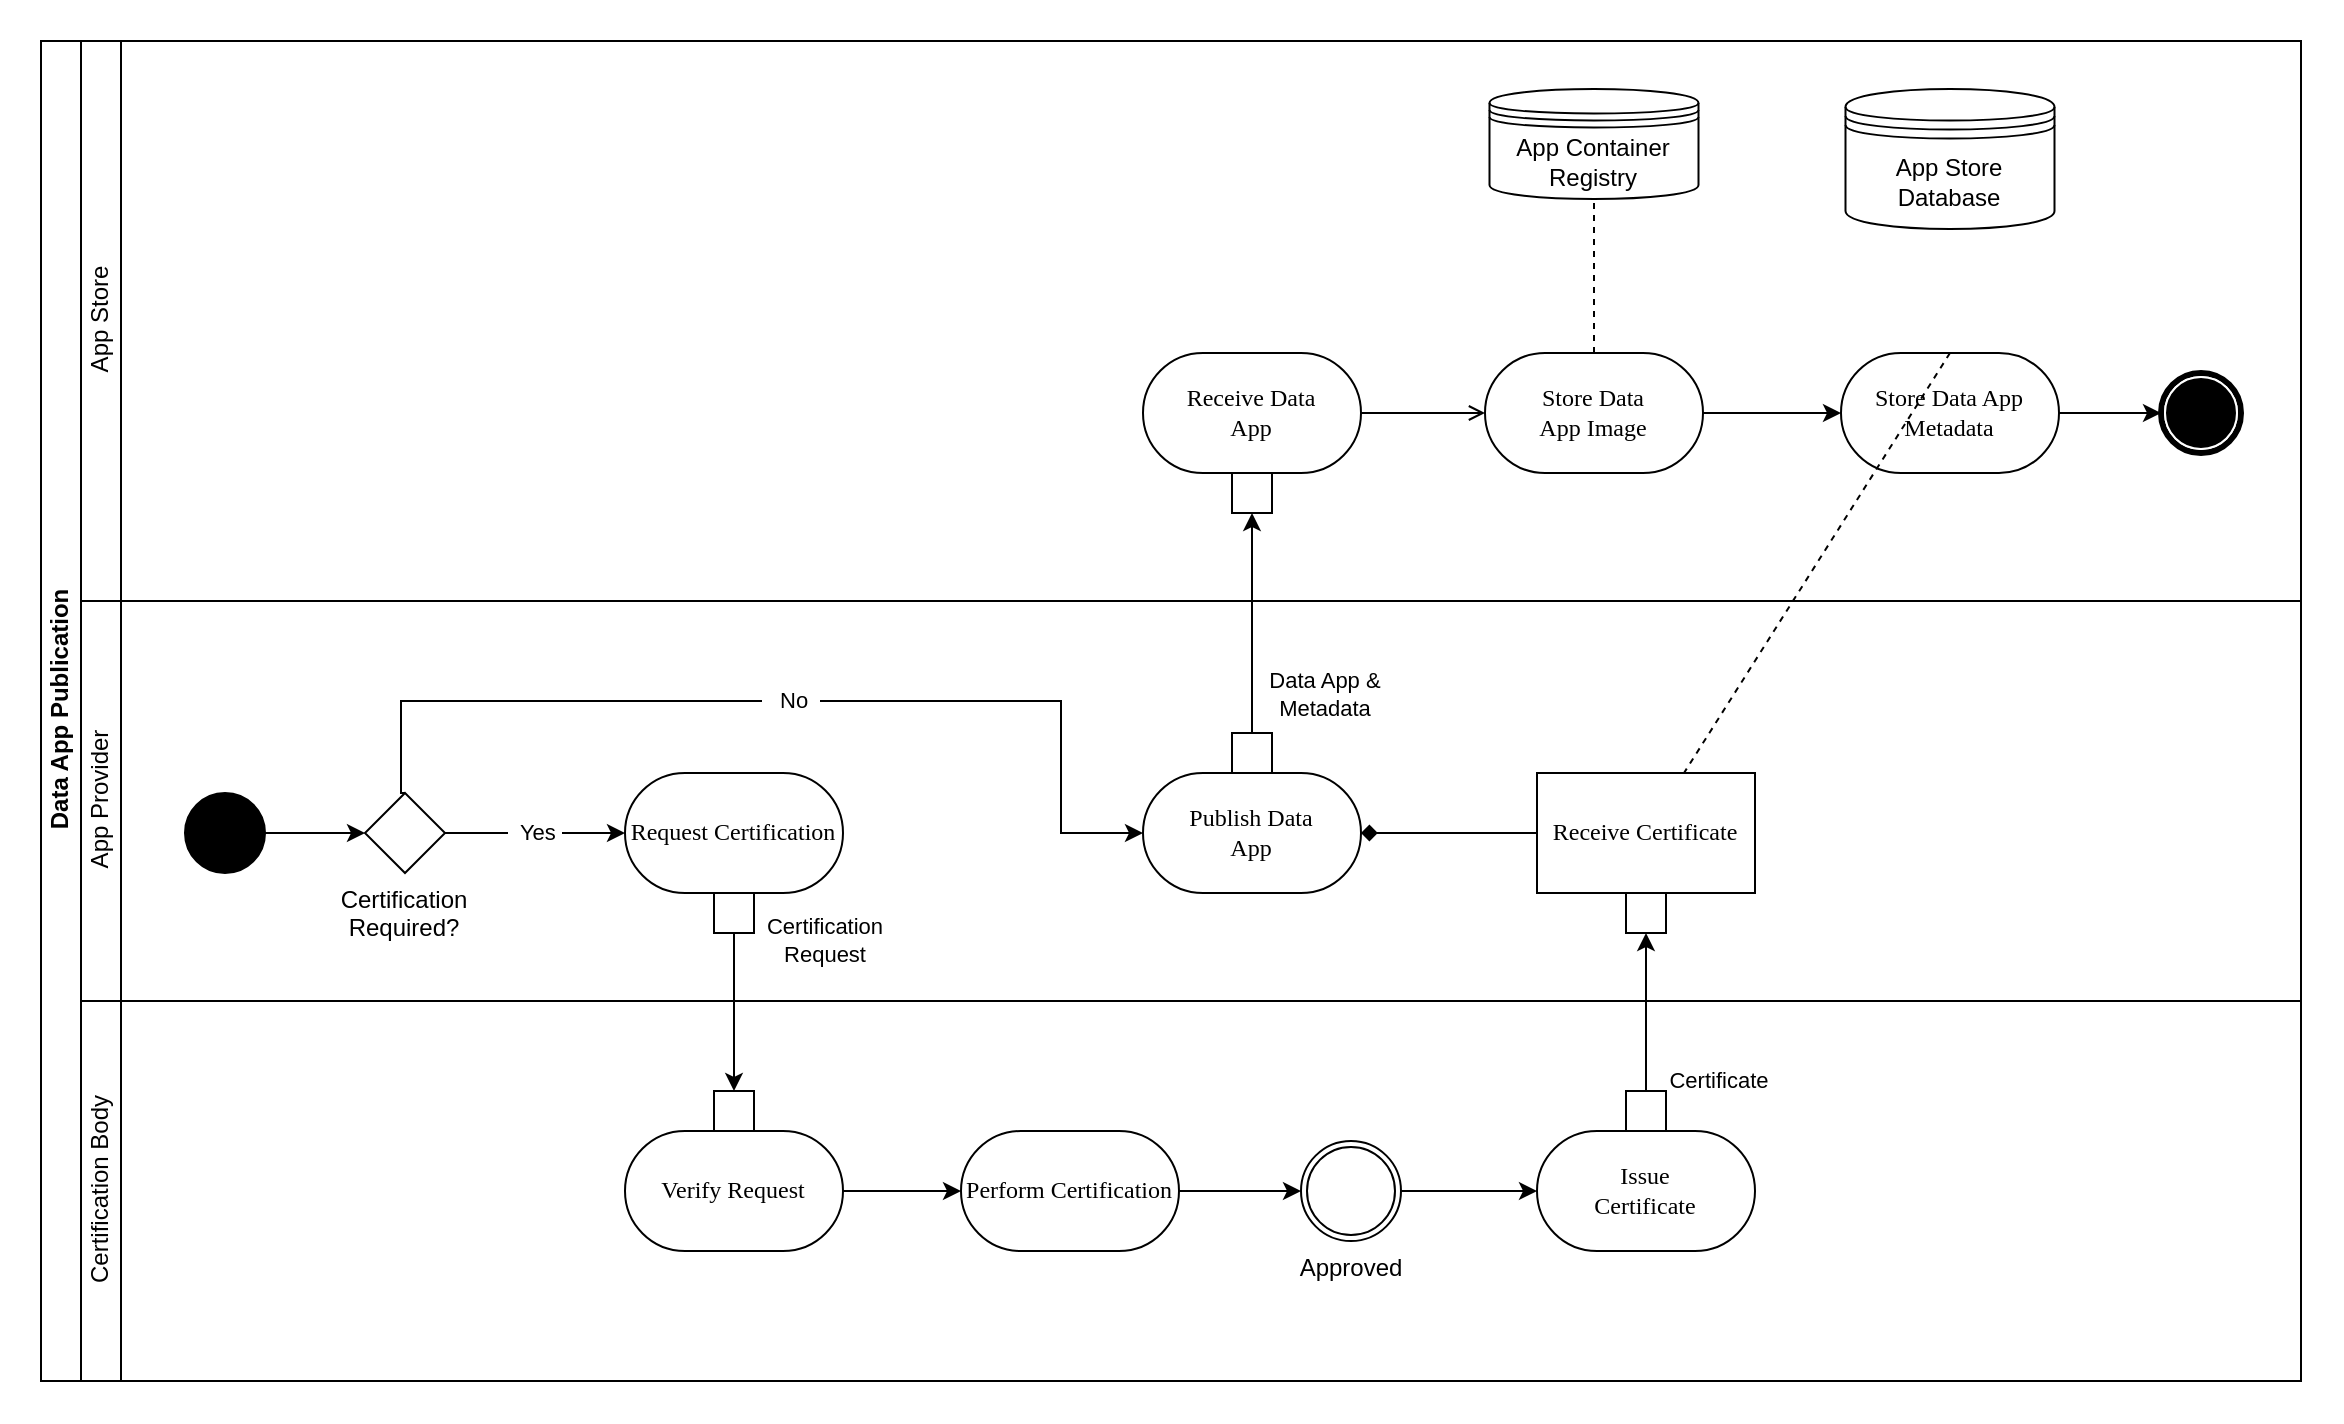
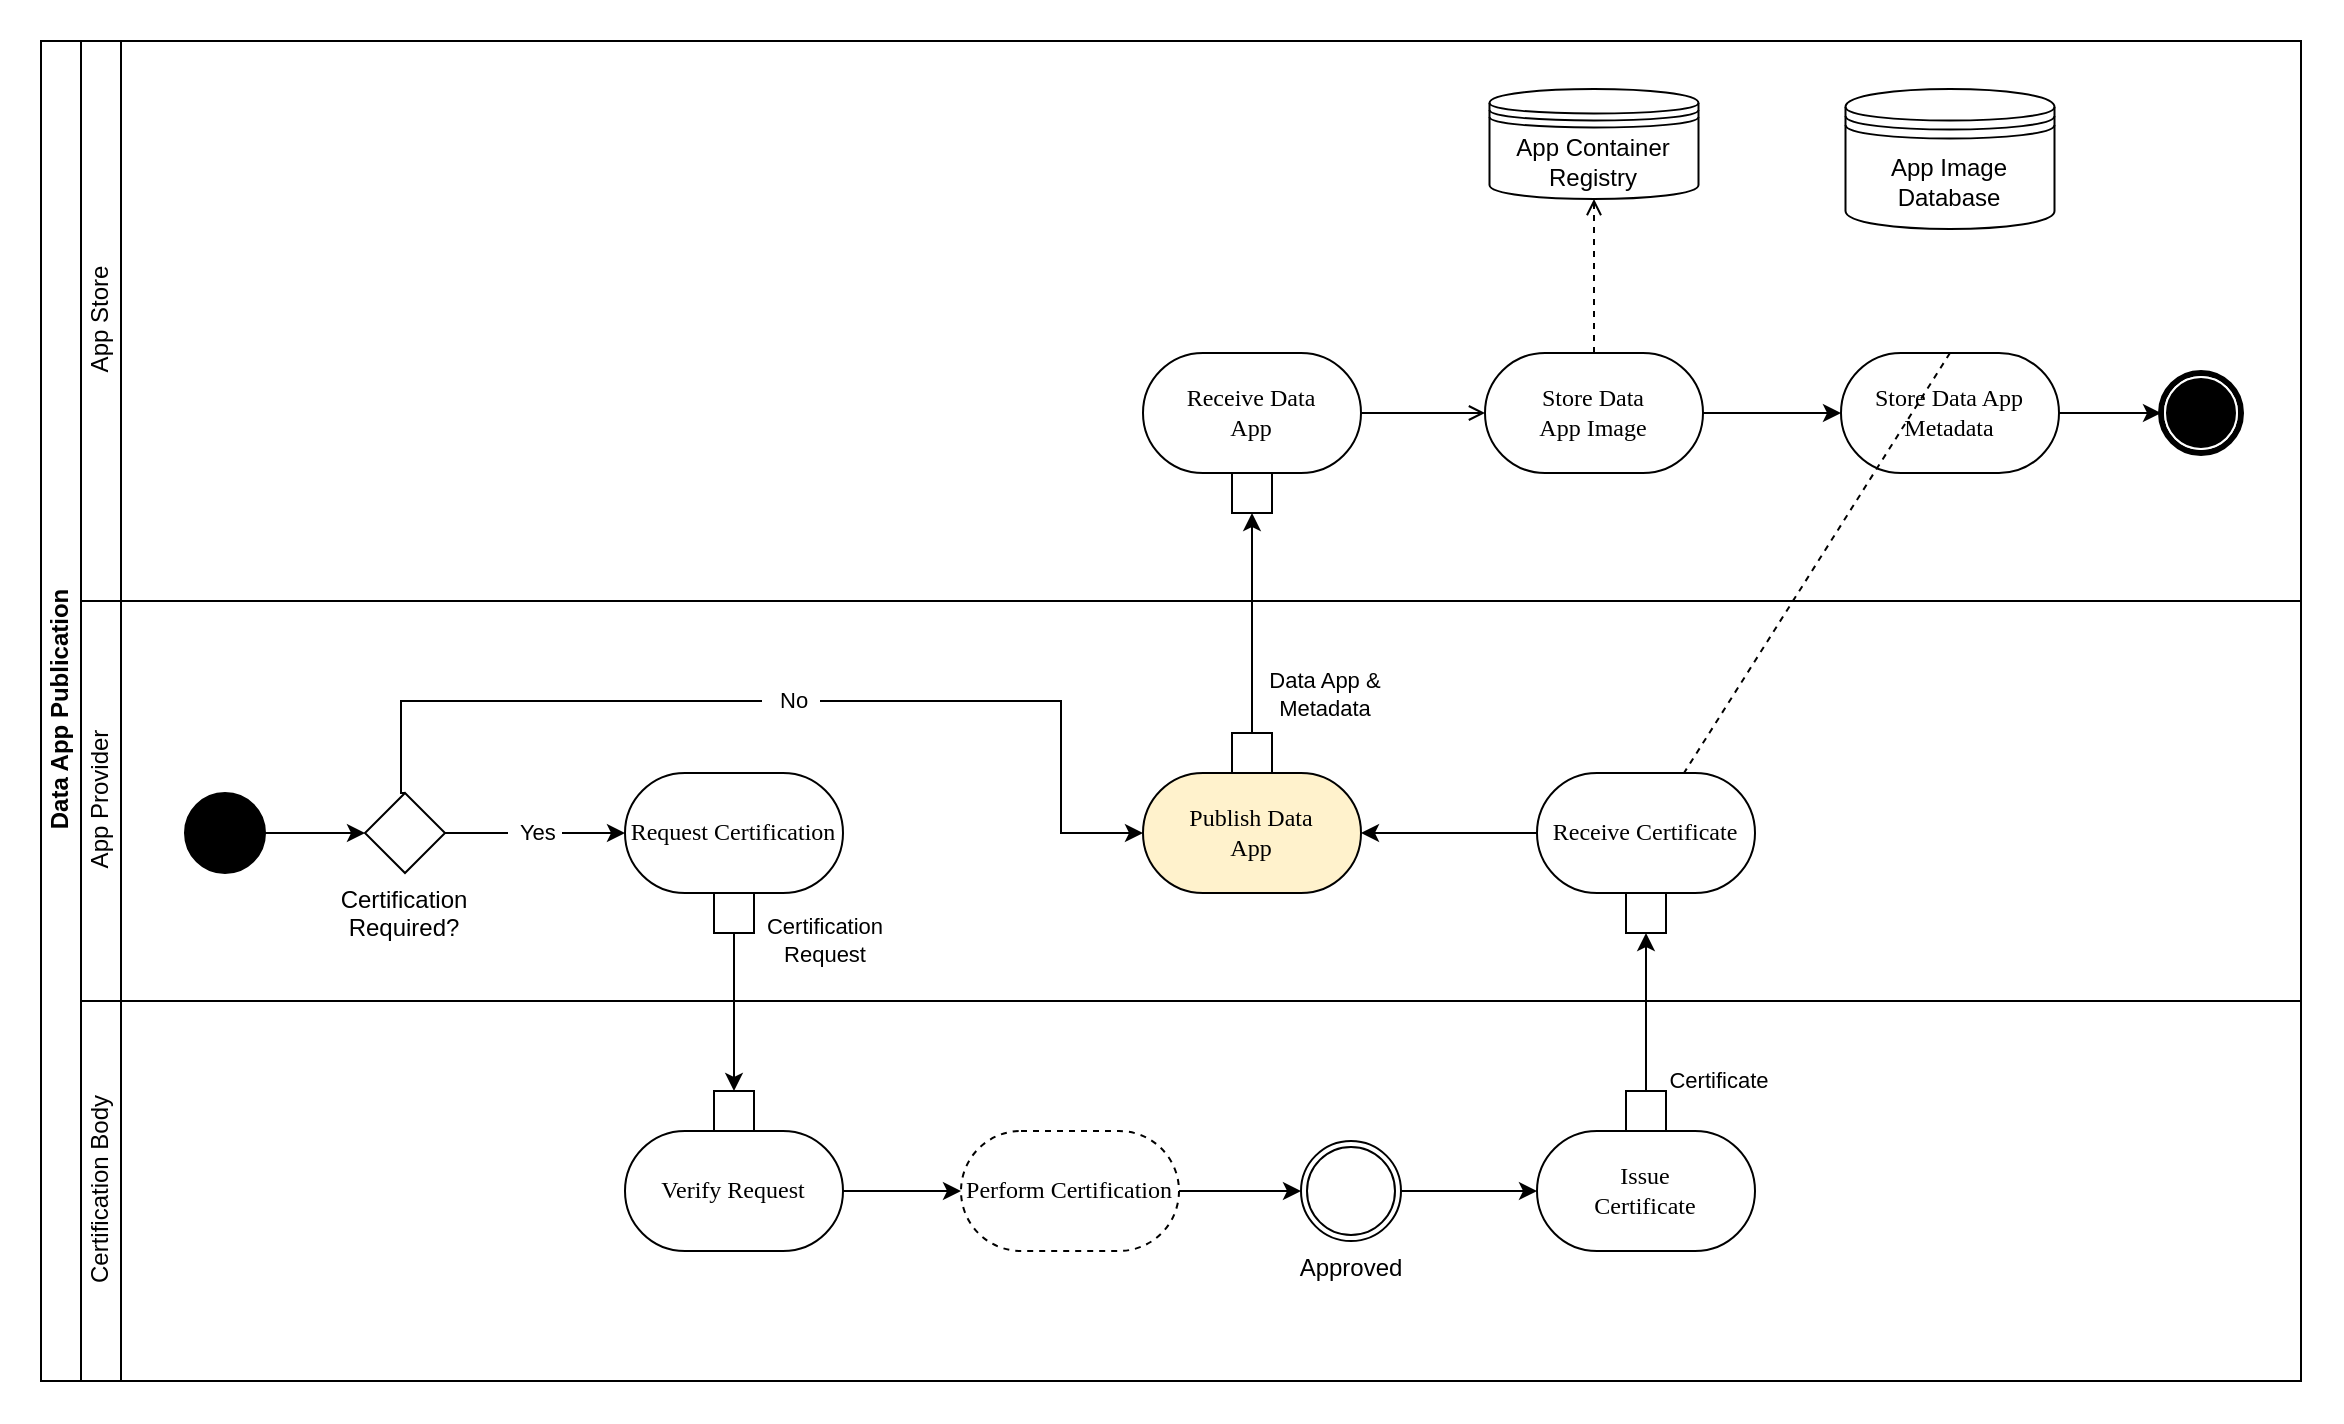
node "App Store Database": label "App Store Database" -> "App Image Database"
edge "App Container Registry" -- "Store Data App Image": arrowhead none -> open
node "Publish Data App": fillcolor #ffffff -> #fff2cc
edge "Receive Certificate" -> "Publish Data App": arrowhead diamond -> classic
node "Receive Certificate": shape rectangle -> rounded rectangle
node "Perform Certification": style solid -> dashed
